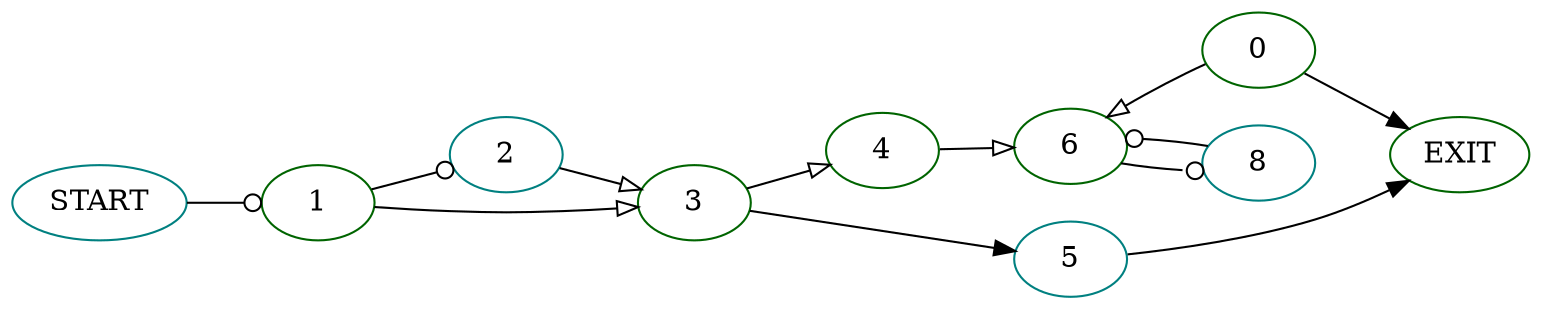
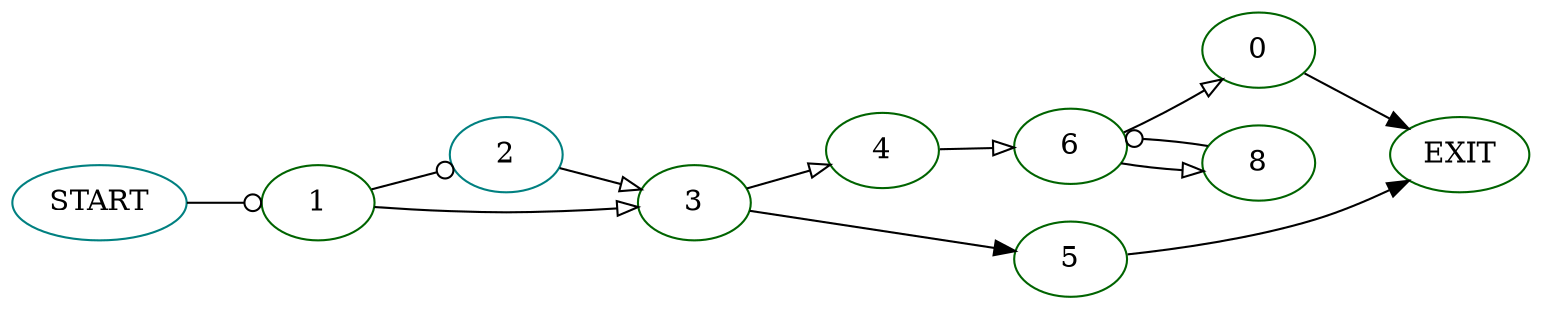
edge "0" -> "6": reversed
node "8": color teal -> darkgreen
edge "6" -> "8": arrowhead odot -> onormal
node "5": color teal -> darkgreen
